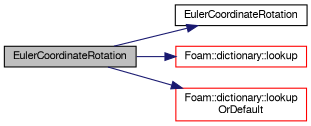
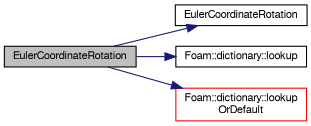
node "Foam::dictionary::lookup": color red -> black
